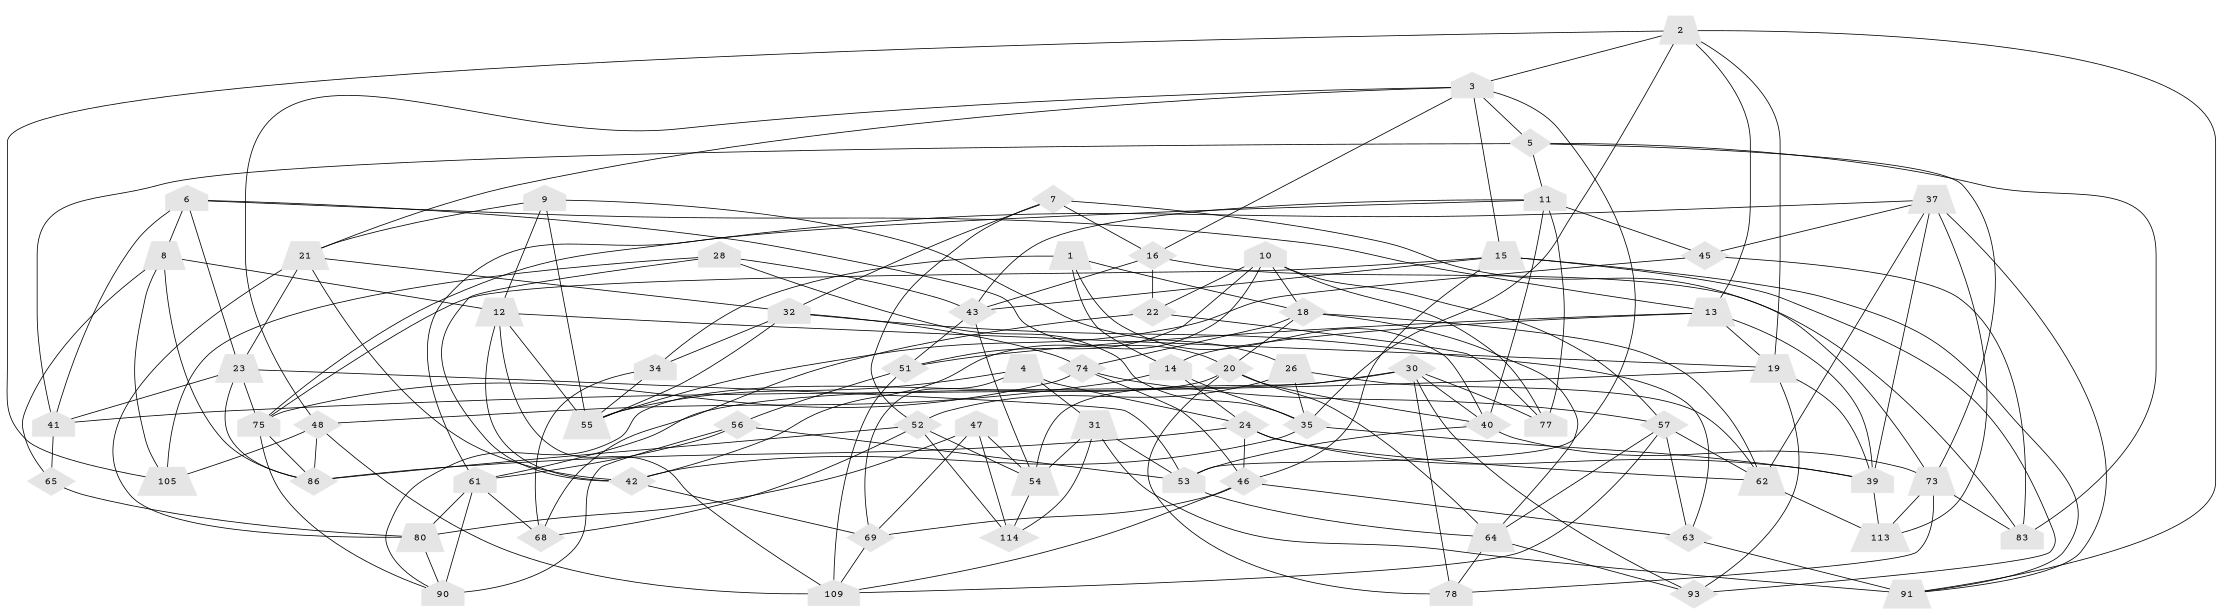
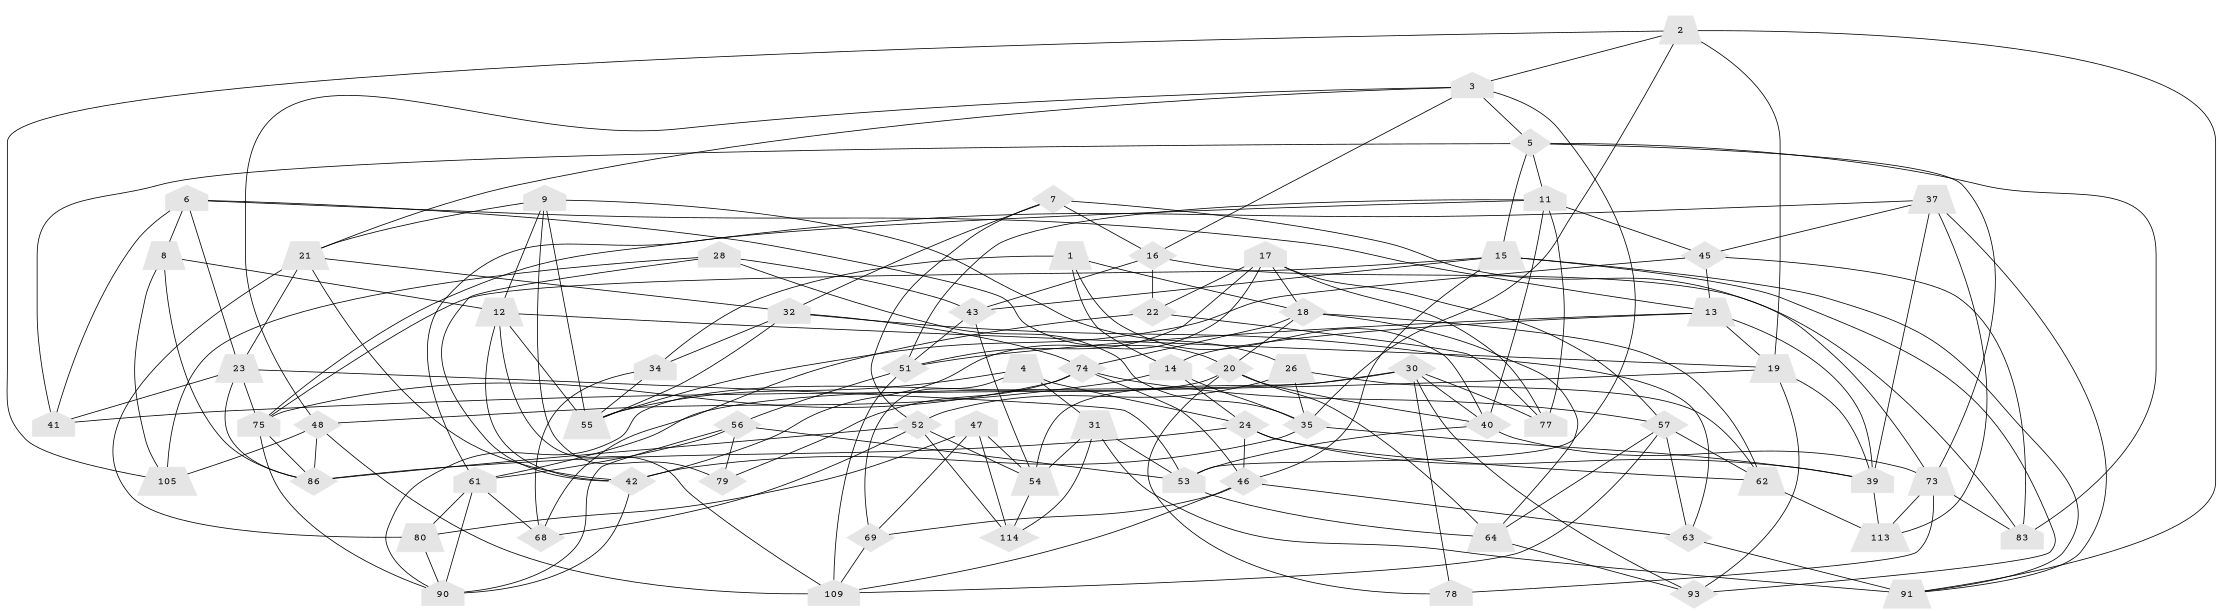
edge "2" -- "13": now "45" -- "13"
edge "3" -- "15": now "5" -- "15"
edge "11" -- "43": now "11" -- "51"
node "10": label "10" -> "17"
edge "37" -- "62": removed
node "65": removed
node "79": added
edge "42" -- "69": now "42" -- "90"
edge "64" -- "78": removed
